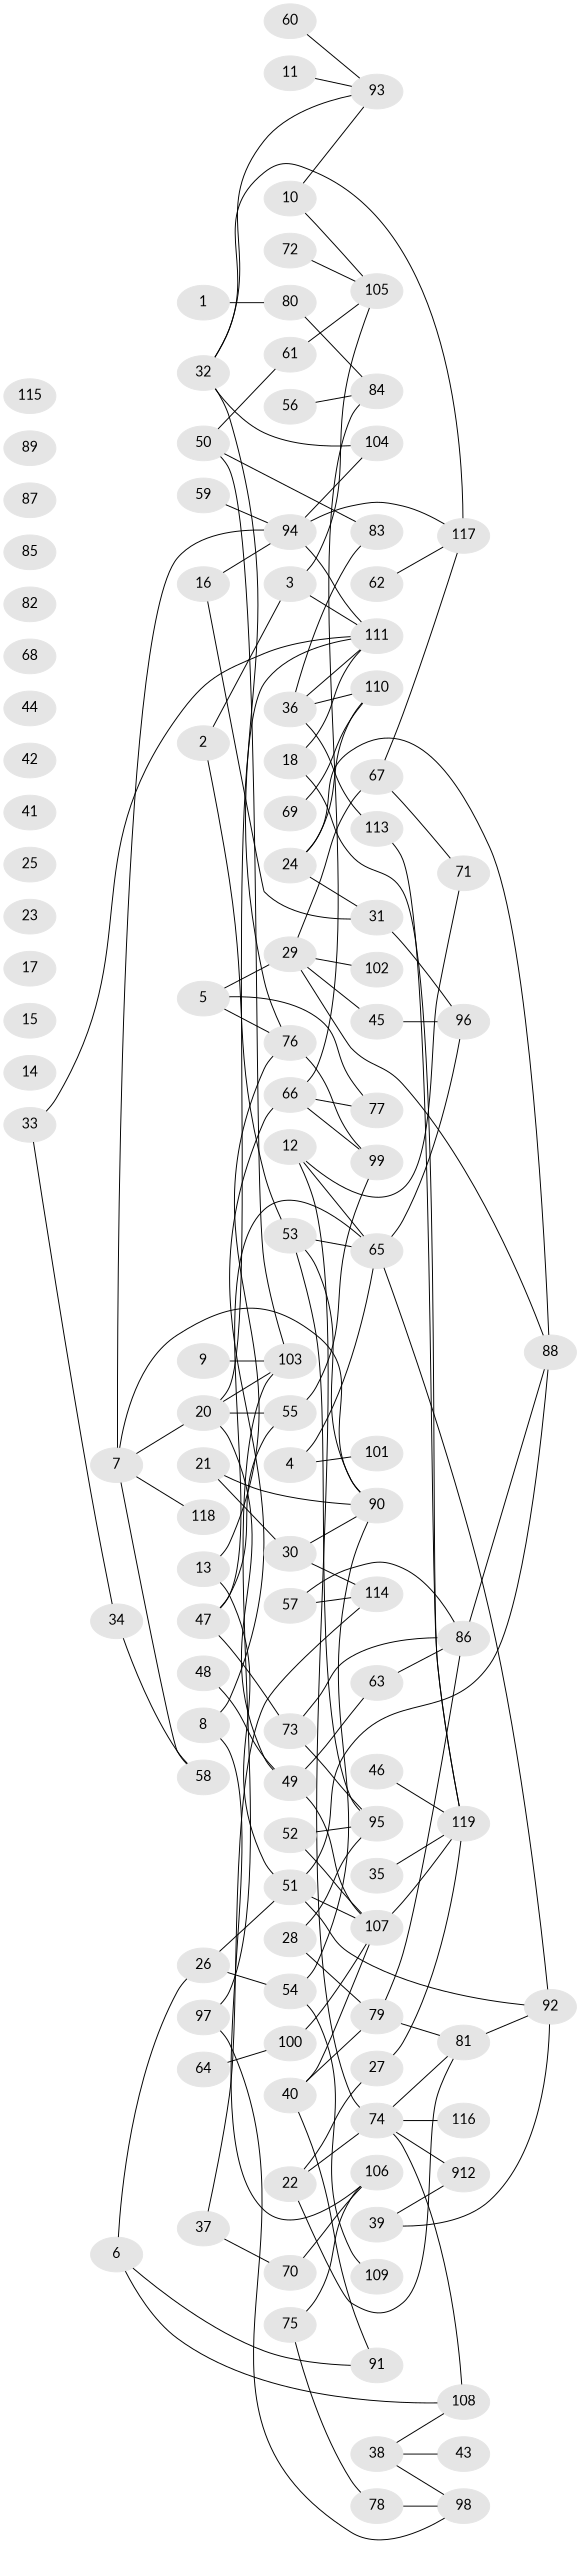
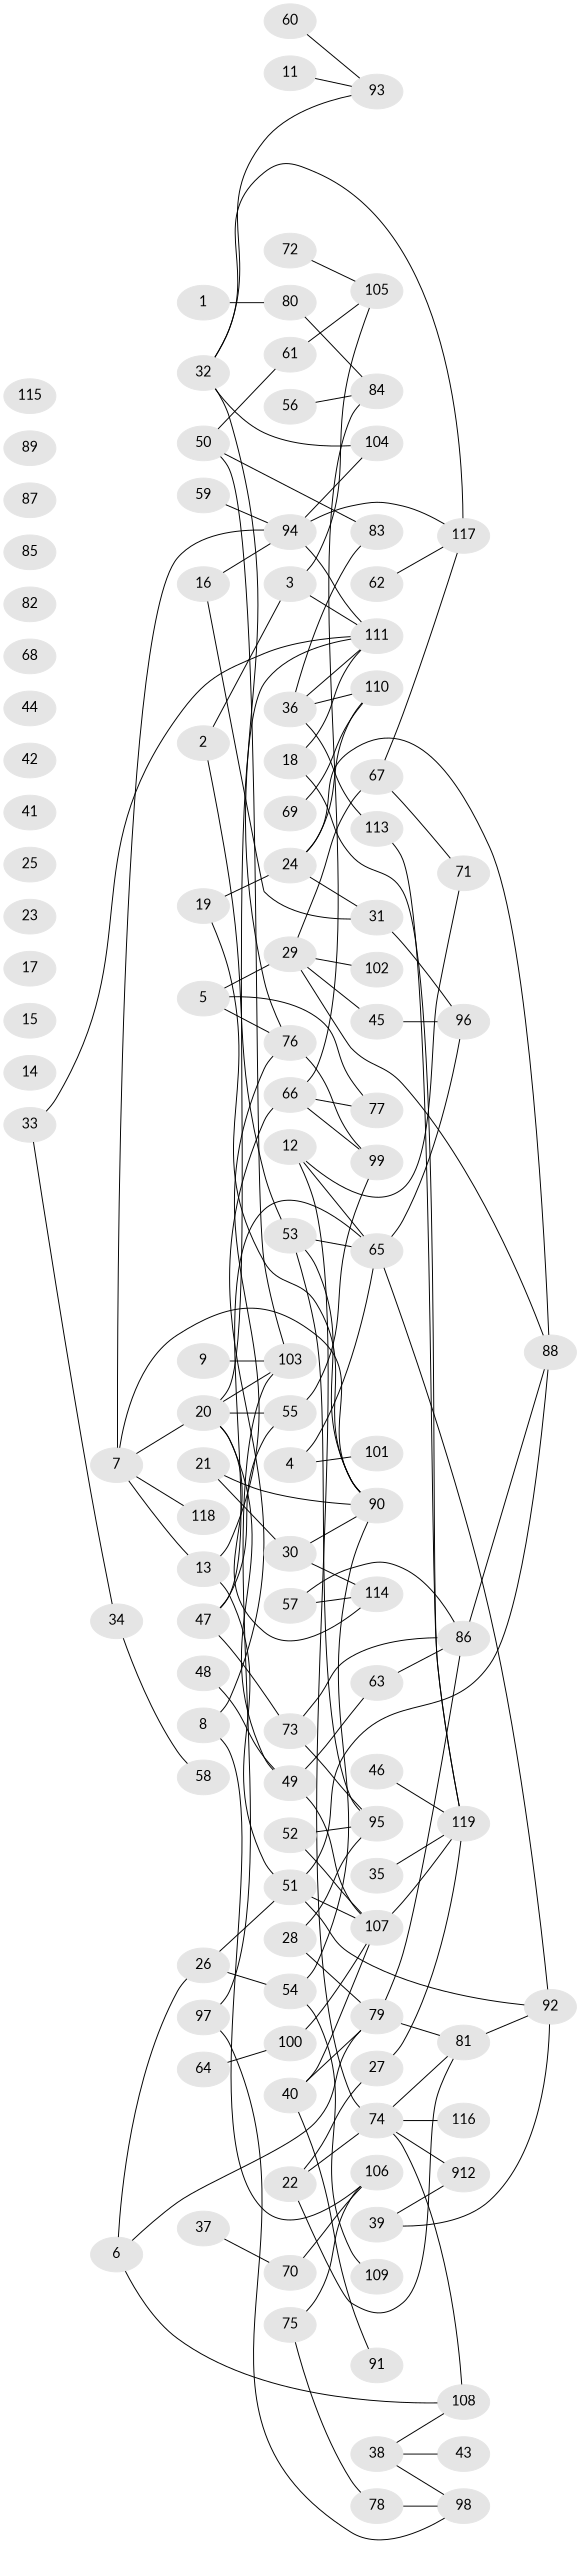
node "10": removed
node "19": added
edge "7" -- "58": now "7" -- "13"
edge "114" -- "37": now "114" -- "20"
edge "6" -- "91": now "6" -- "79"
